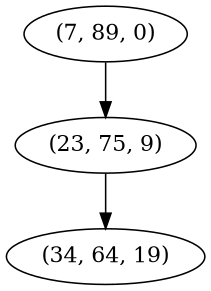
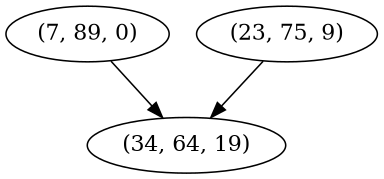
edge "(7, 89, 0)" -> "(23, 75, 9)": now "(7, 89, 0)" -> "(34, 64, 19)"
